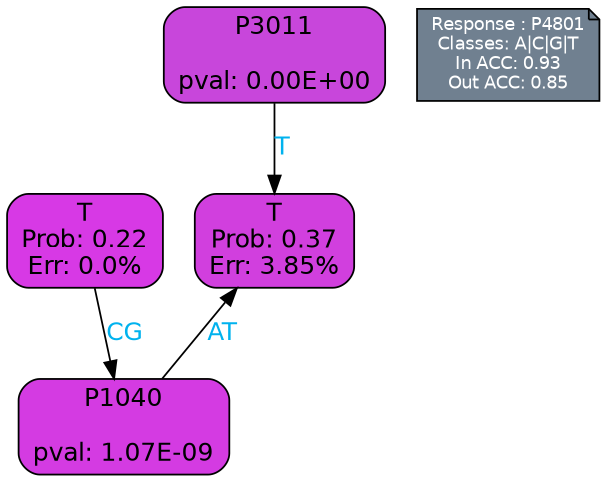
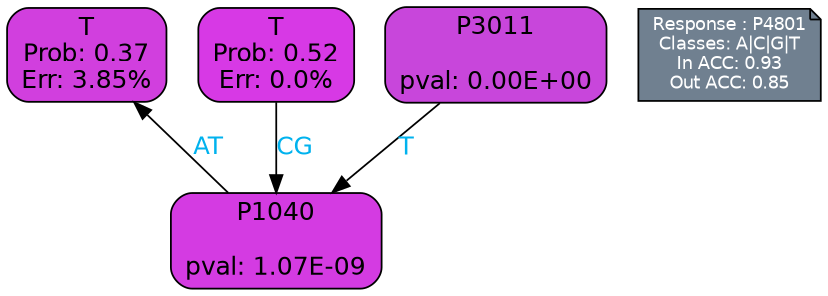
edge "P3011 pval: 0.00E+00" -> "T Prob: 0.37 Err: 3.85%": now "P3011 pval: 0.00E+00" -> "P1040 pval: 1.07E-09"
node "T Prob: 0.22 Err: 0.0%": label "T Prob: 0.22 Err: 0.0%" -> "T Prob: 0.52 Err: 0.0%"
